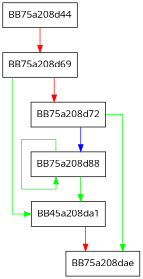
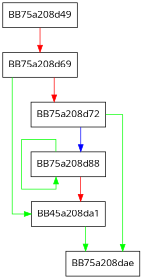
node "BB75a208d44": label "BB75a208d44" -> "BB75a208d49"
edge "BB75a208d88" -> "BB45a208da1": color green -> red
edge "BB45a208da1" -> "BB75a208dae": color red -> green
